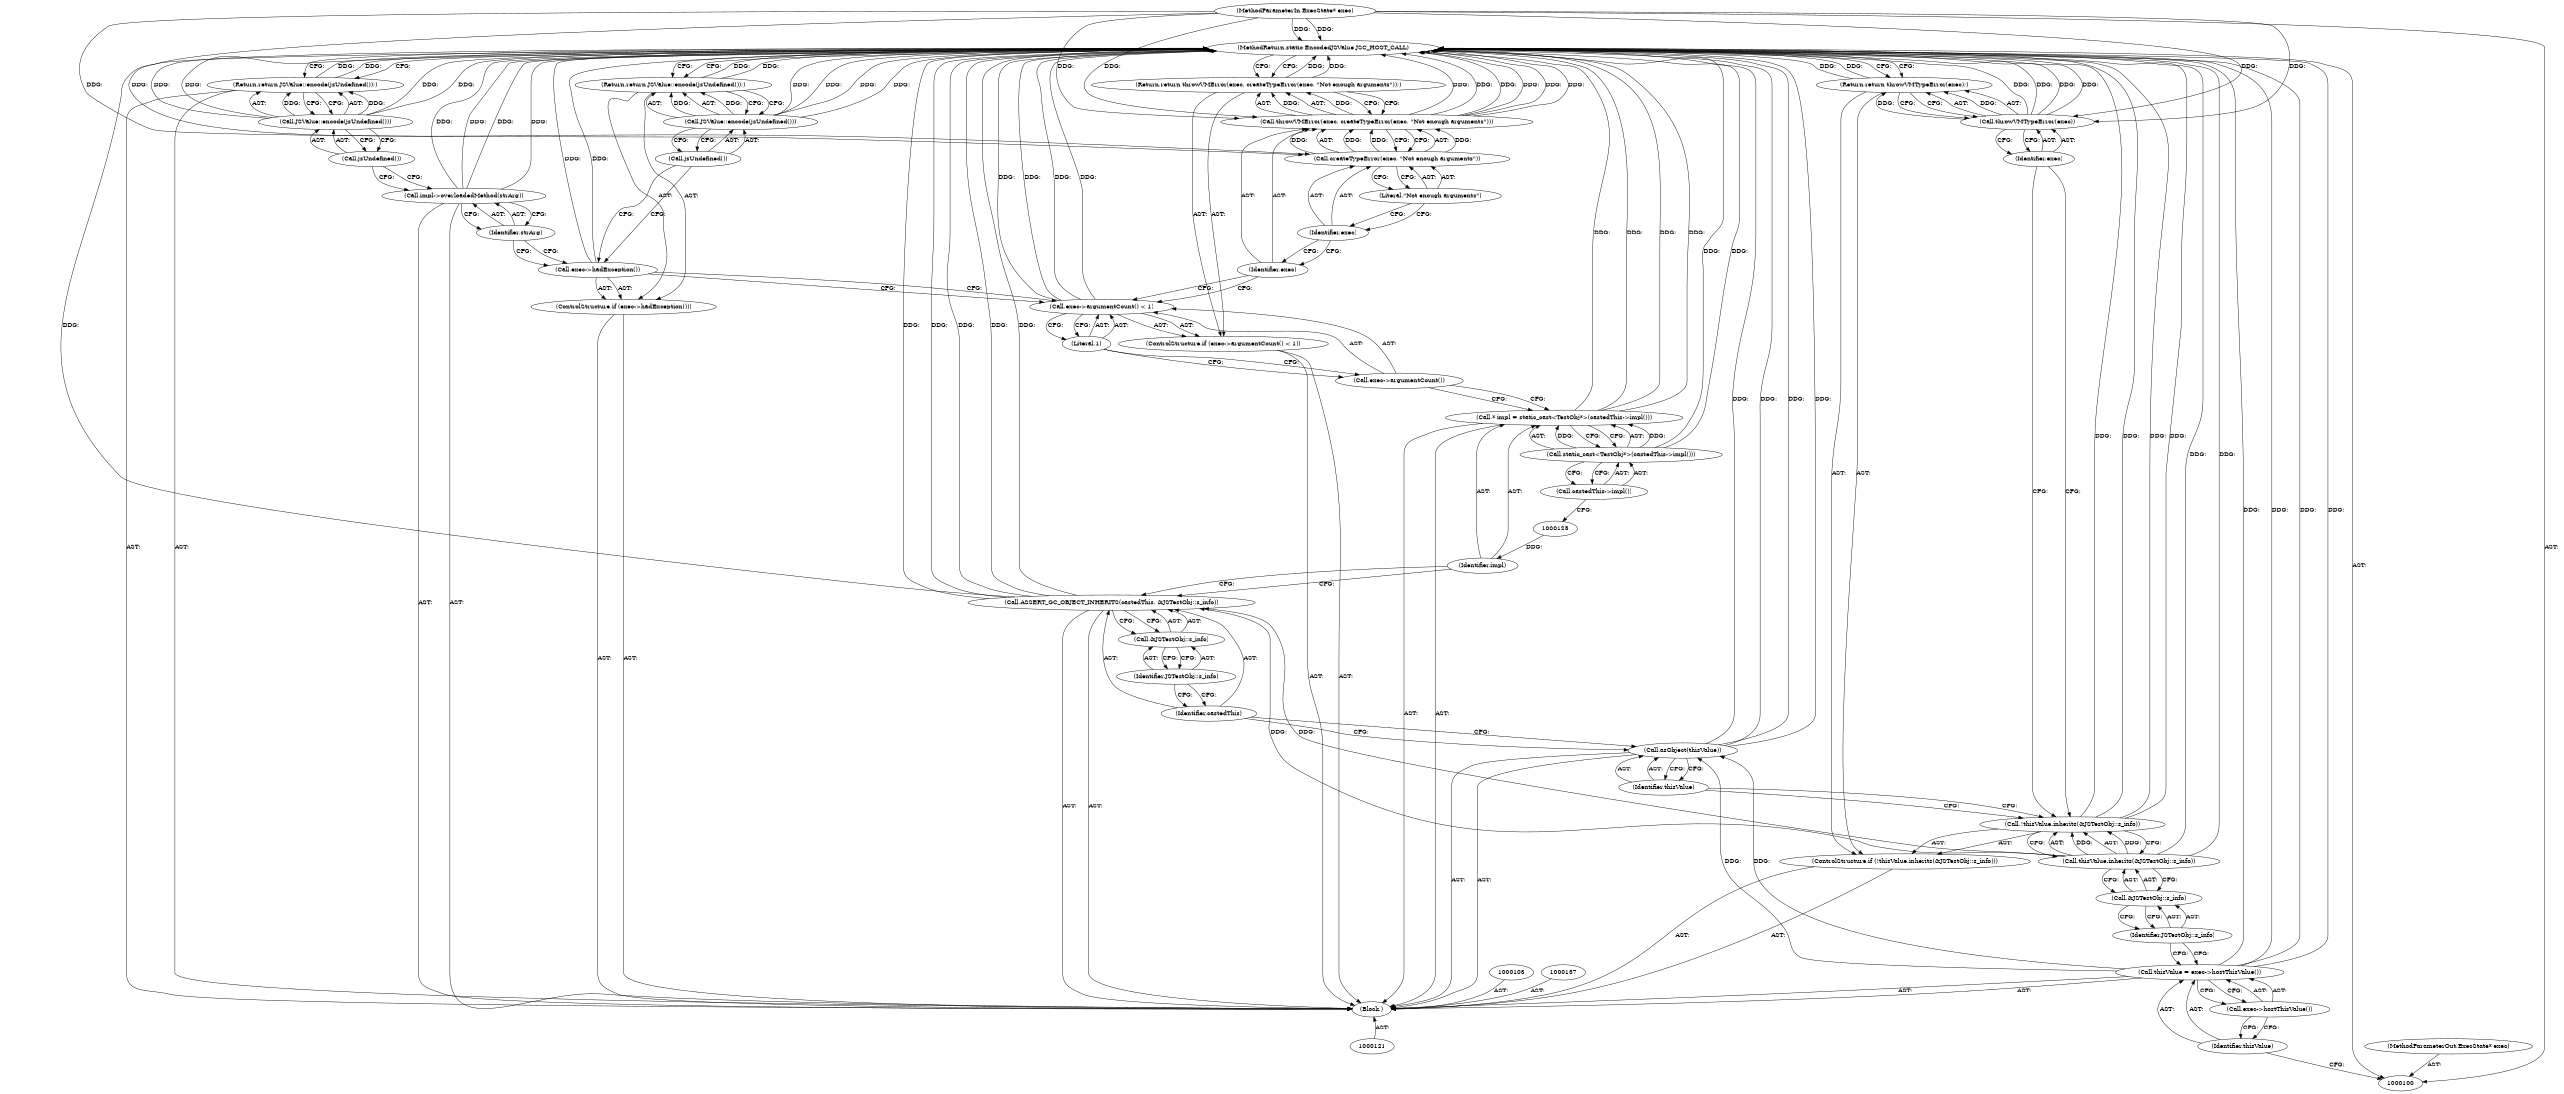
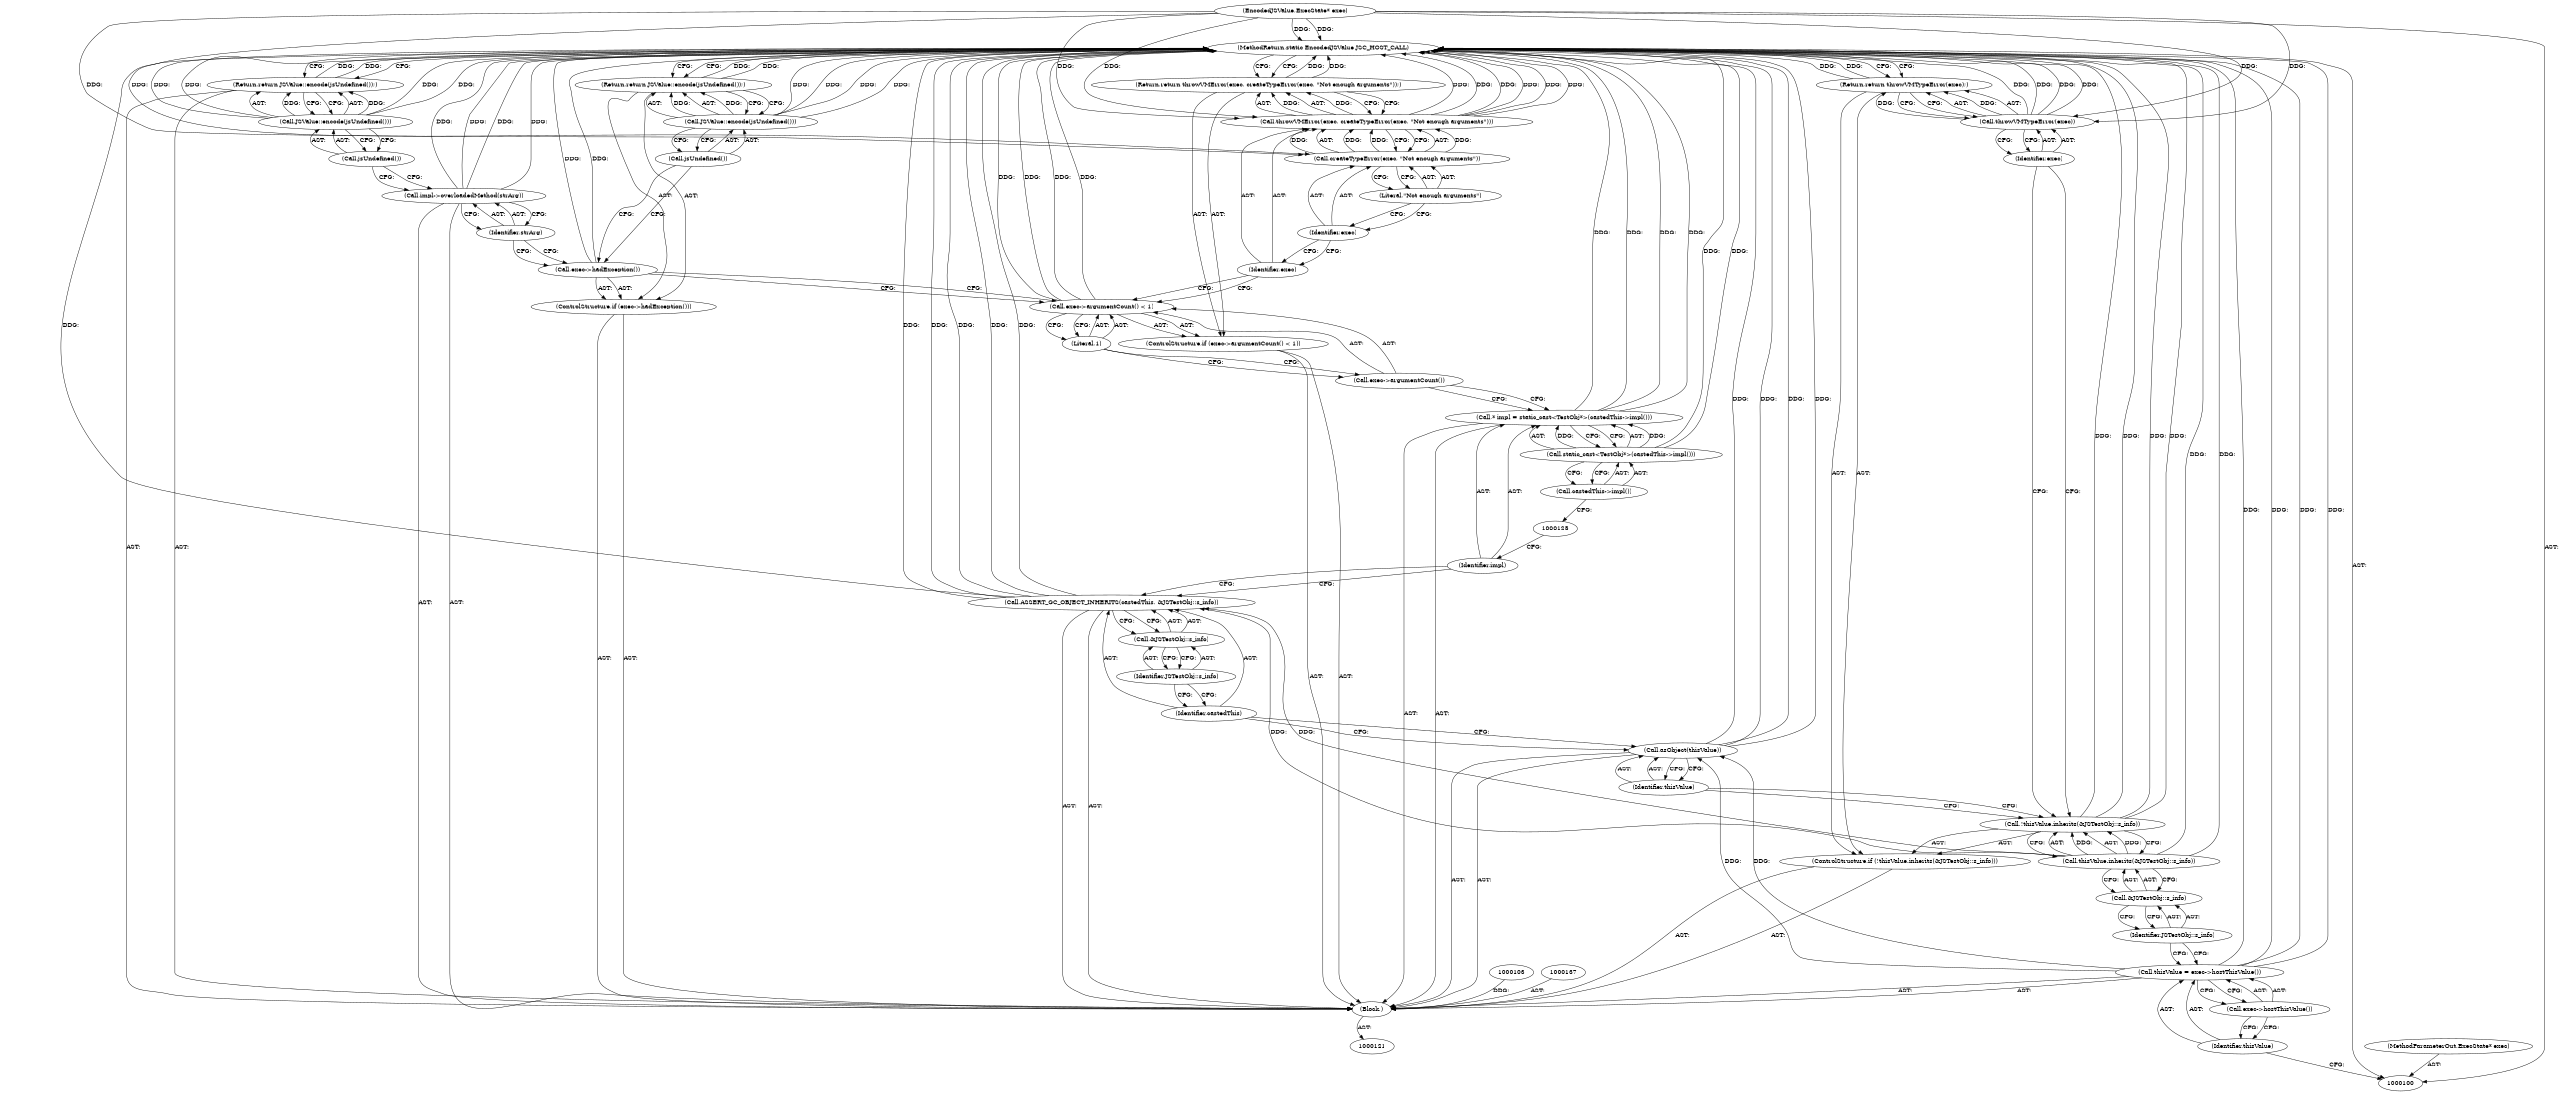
node "(MethodParameterIn,ExecState* exec)": label "(MethodParameterIn,ExecState* exec)" -> "(EncodedJSValue,ExecState* exec)"
edge "1000125" -> "(Identifier,impl)": label "DDG: " -> "CFG: "
edge "1000103" -> "(Block,)": label "AST: " -> "DDG: "
edge "1000121" -> "(Block,)": reversed
